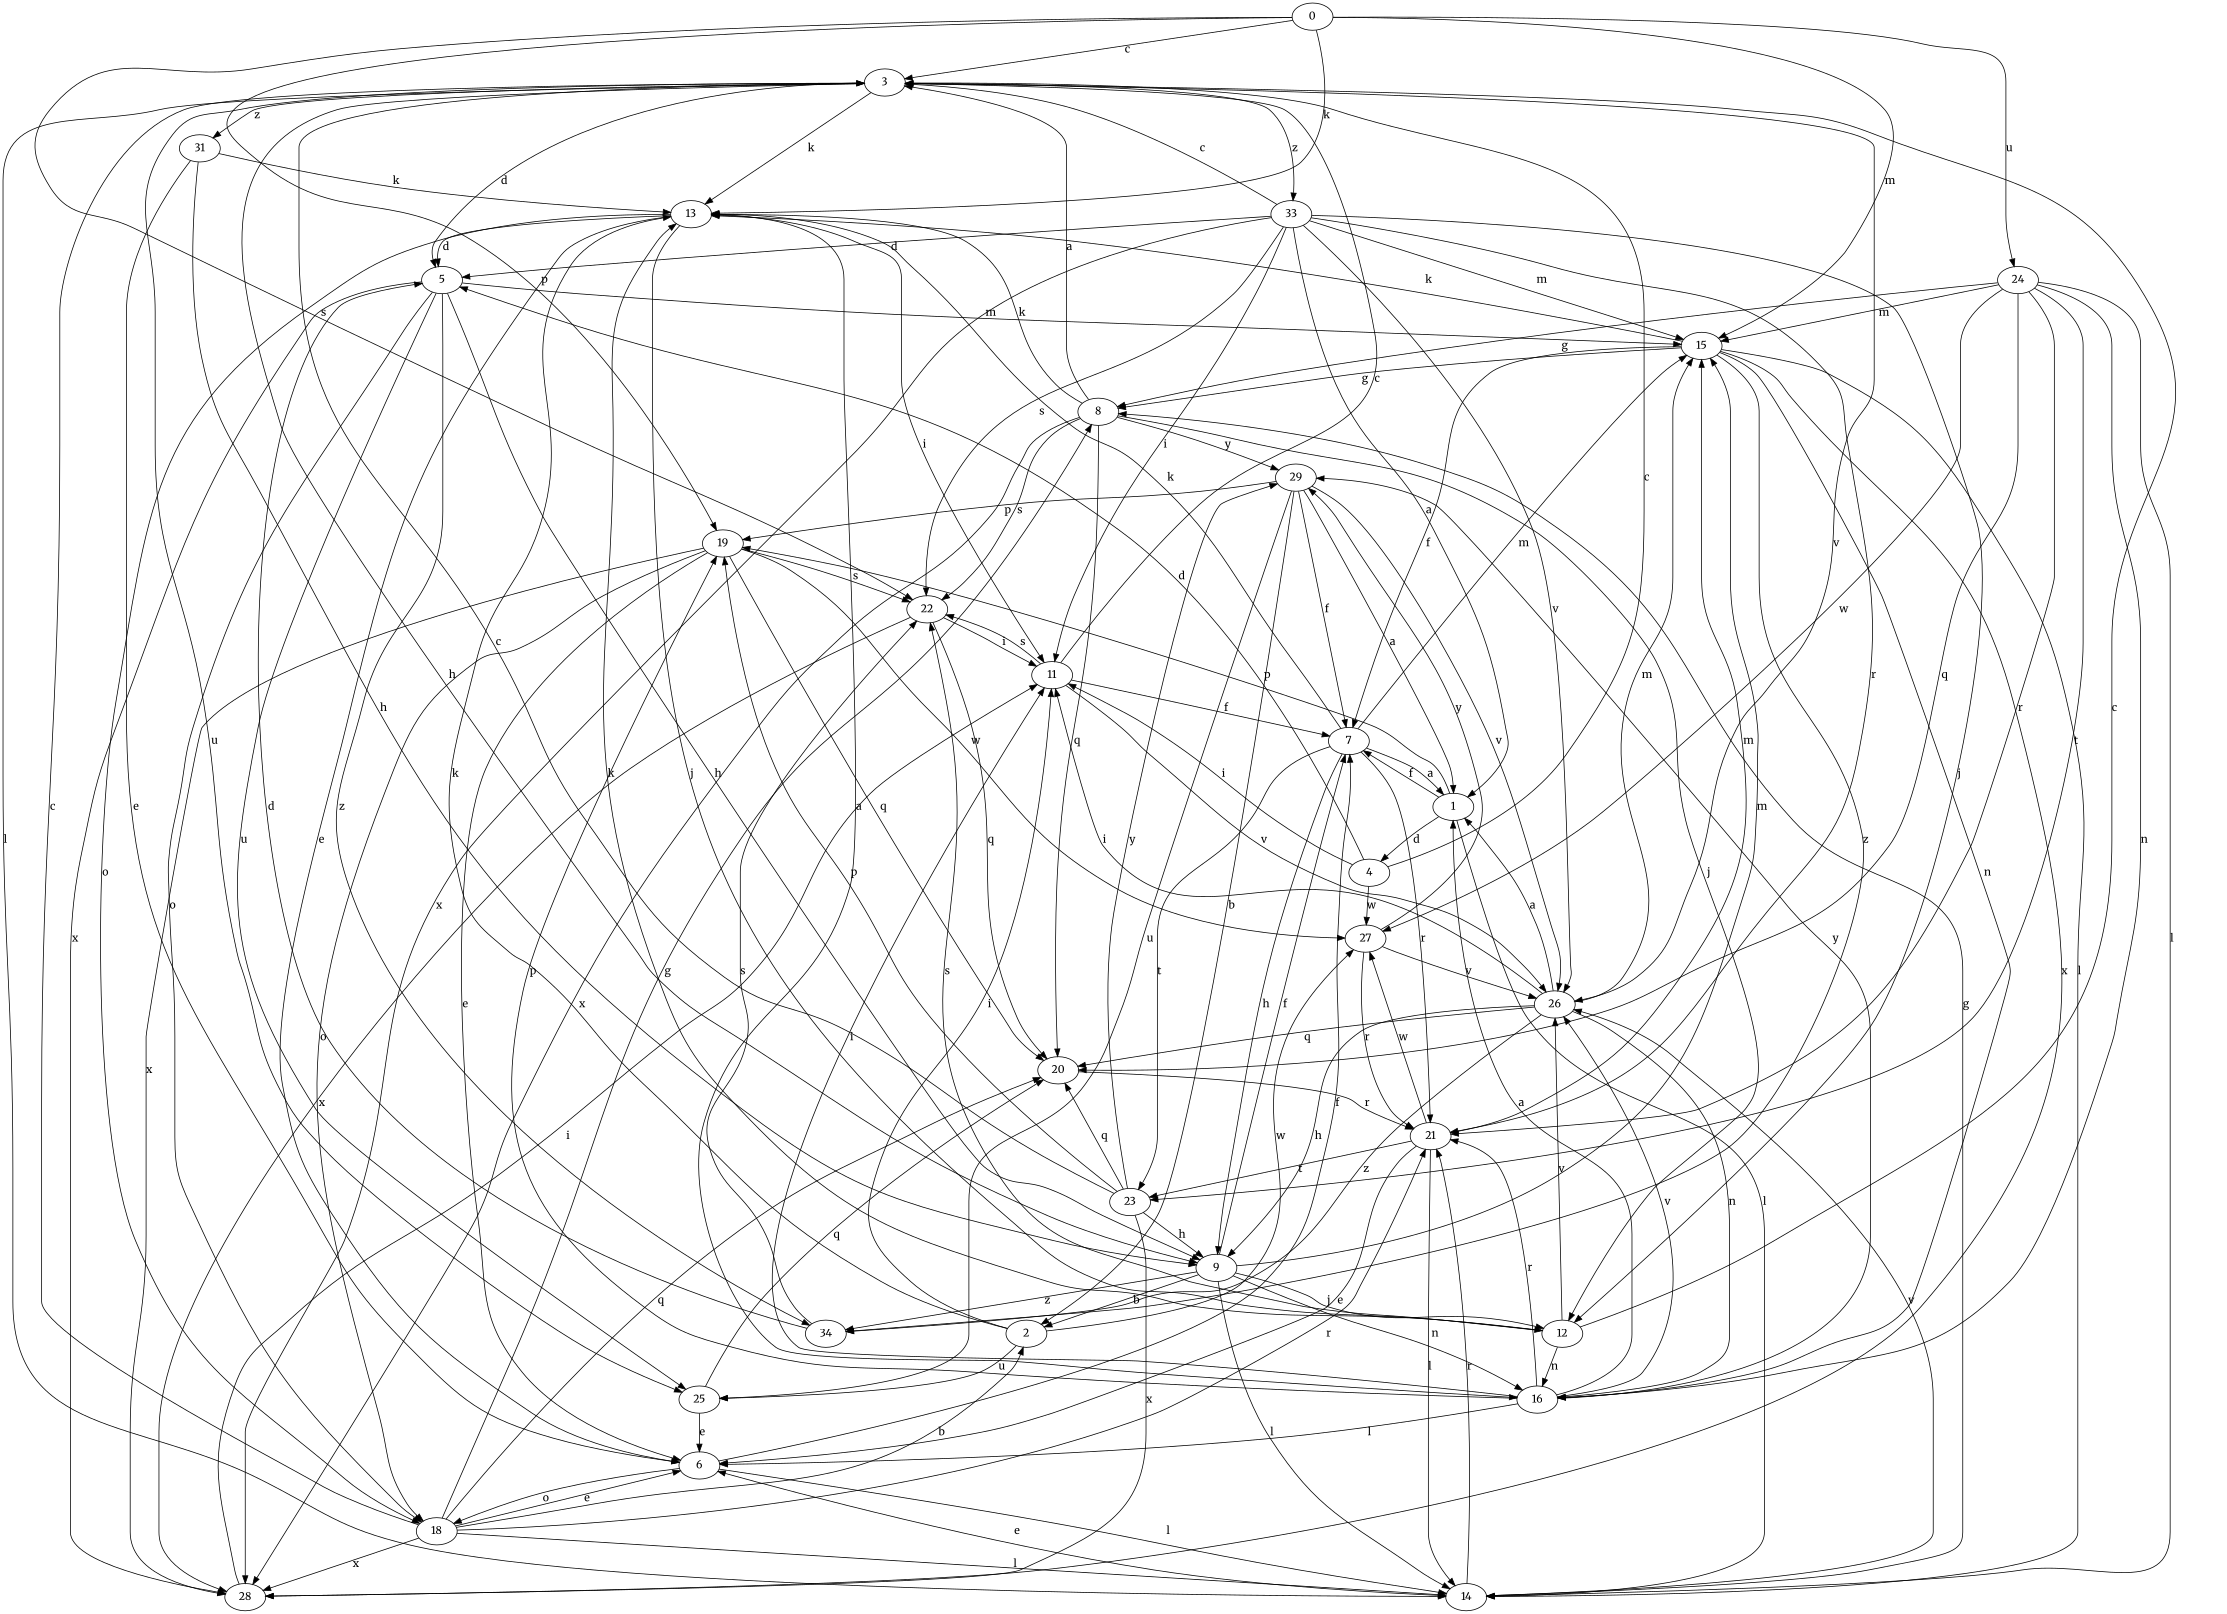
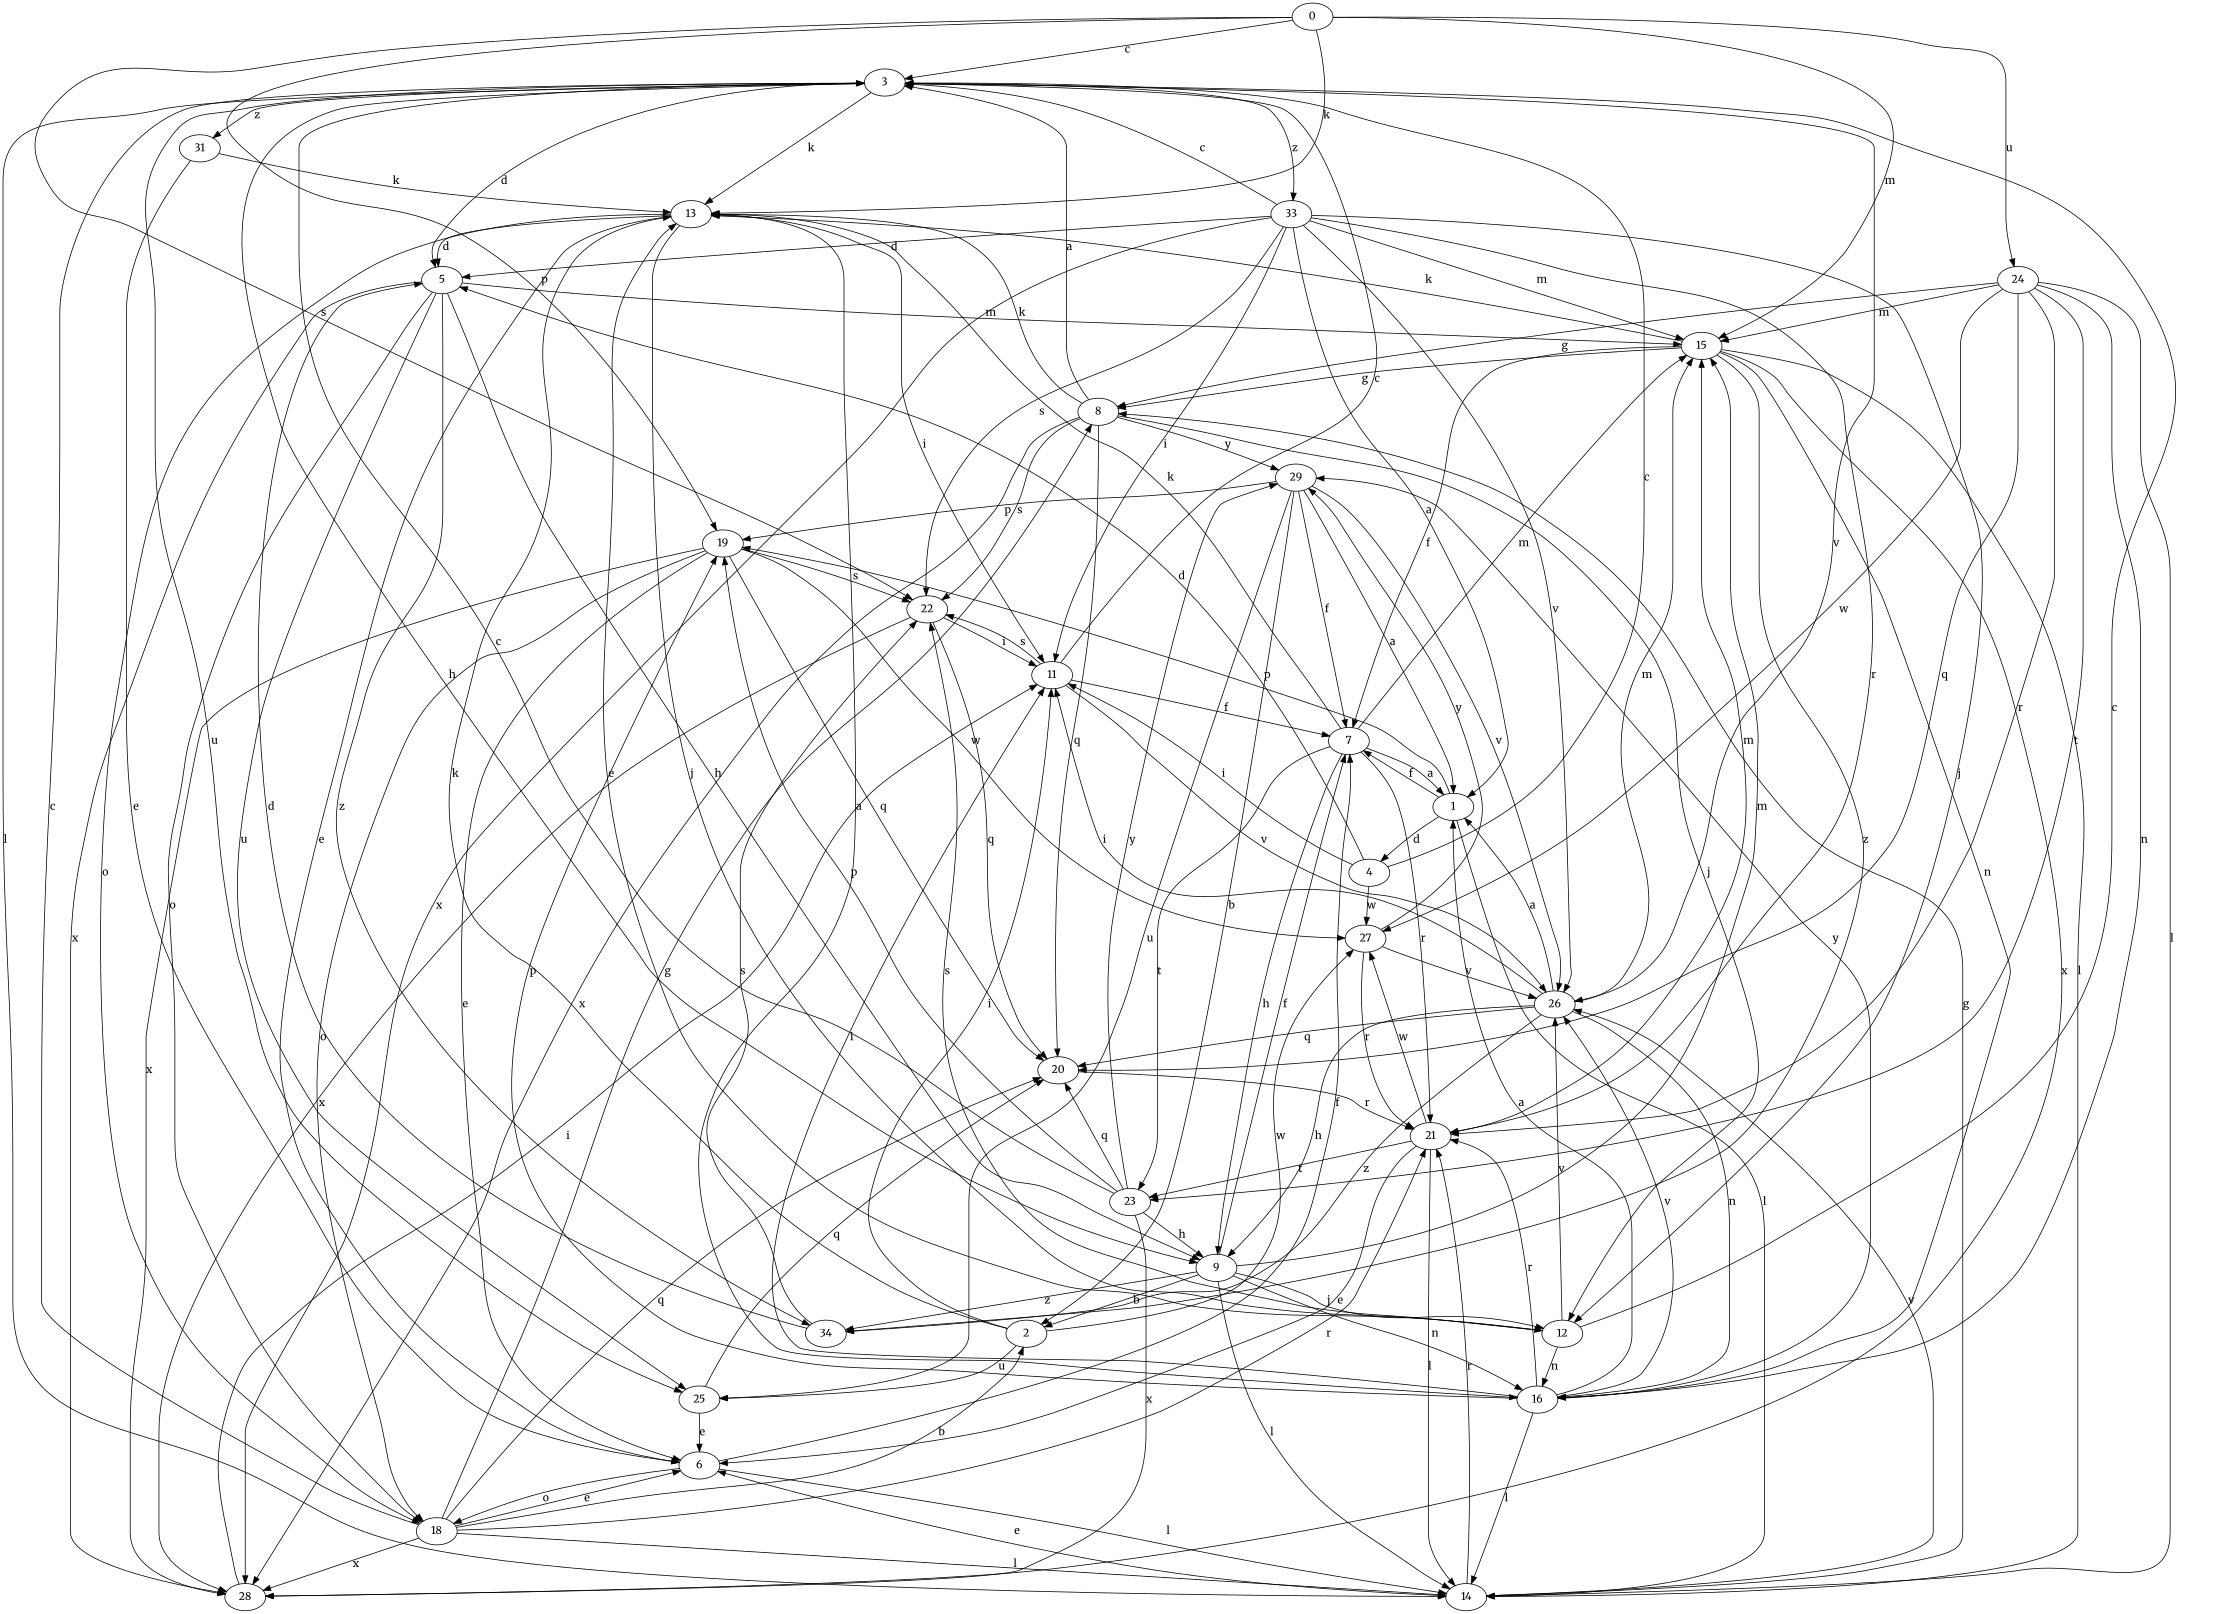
edge "12" -> "13": label "k" -> "e"
edge "31" -> "9": removed, label "h"
edge "16" -> "6": now "16" -> "14"
